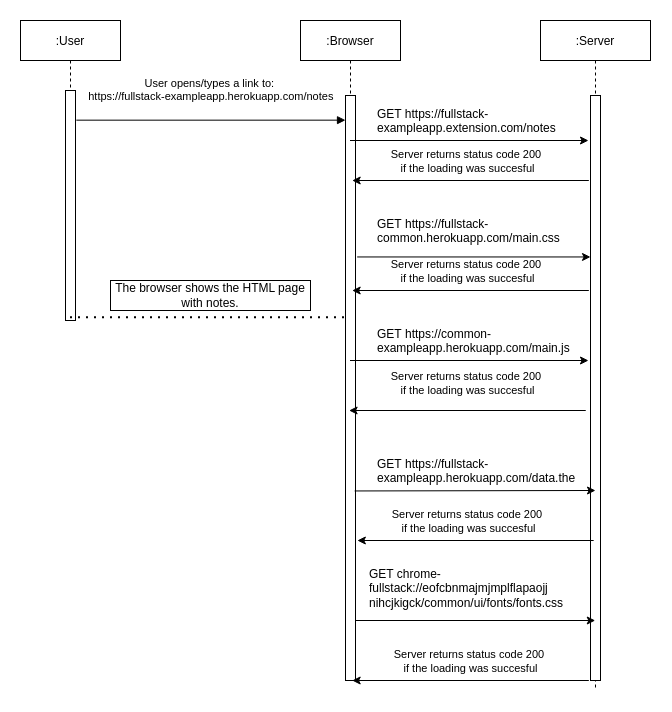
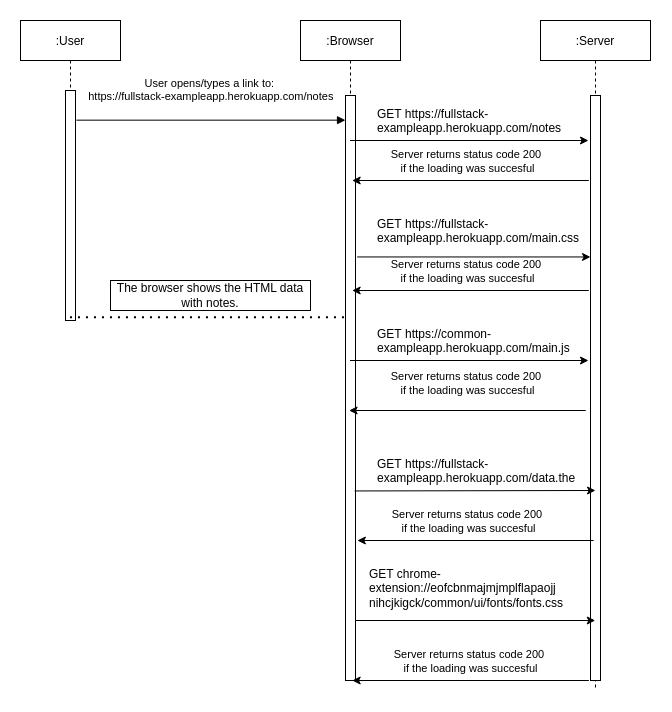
node "GET https://fullstack-exampleapp.extension.com/notes": label "GET https://fullstack-exampleapp.extension.com/notes" -> "GET https://fullstack-exampleapp.herokuapp.com/notes"
node "GET https://fullstack-common.herokuapp.com/main.css": label "GET https://fullstack-common.herokuapp.com/main.css" -> "GET https://fullstack-exampleapp.herokuapp.com/main.css"
node "The browser shows the HTML page with notes.": label "The browser shows the HTML page with notes." -> "The browser shows the HTML data with notes."
node "GET chrome-fullstack://eofcbnmajmjmplflapaojj nihcjkigck/common/ui/fonts/fonts.css": label "GET chrome-fullstack://eofcbnmajmjmplflapaojj nihcjkigck/common/ui/fonts/fonts.css" -> "GET chrome-extension://eofcbnmajmjmplflapaojj nihcjkigck/common/ui/fonts/fonts.css"
